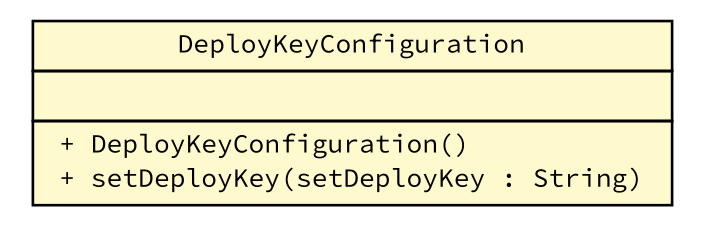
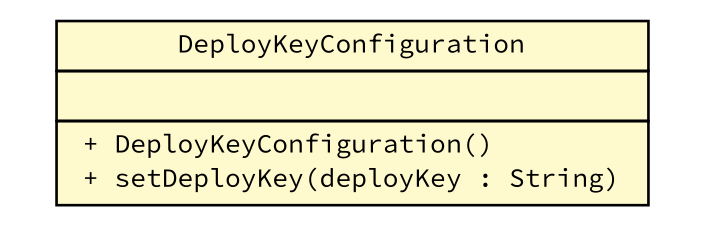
node "DeployKeyConfiguration": text "+ setDeployKey(setDeployKey : String)" -> "+ setDeployKey(deployKey : String)"
